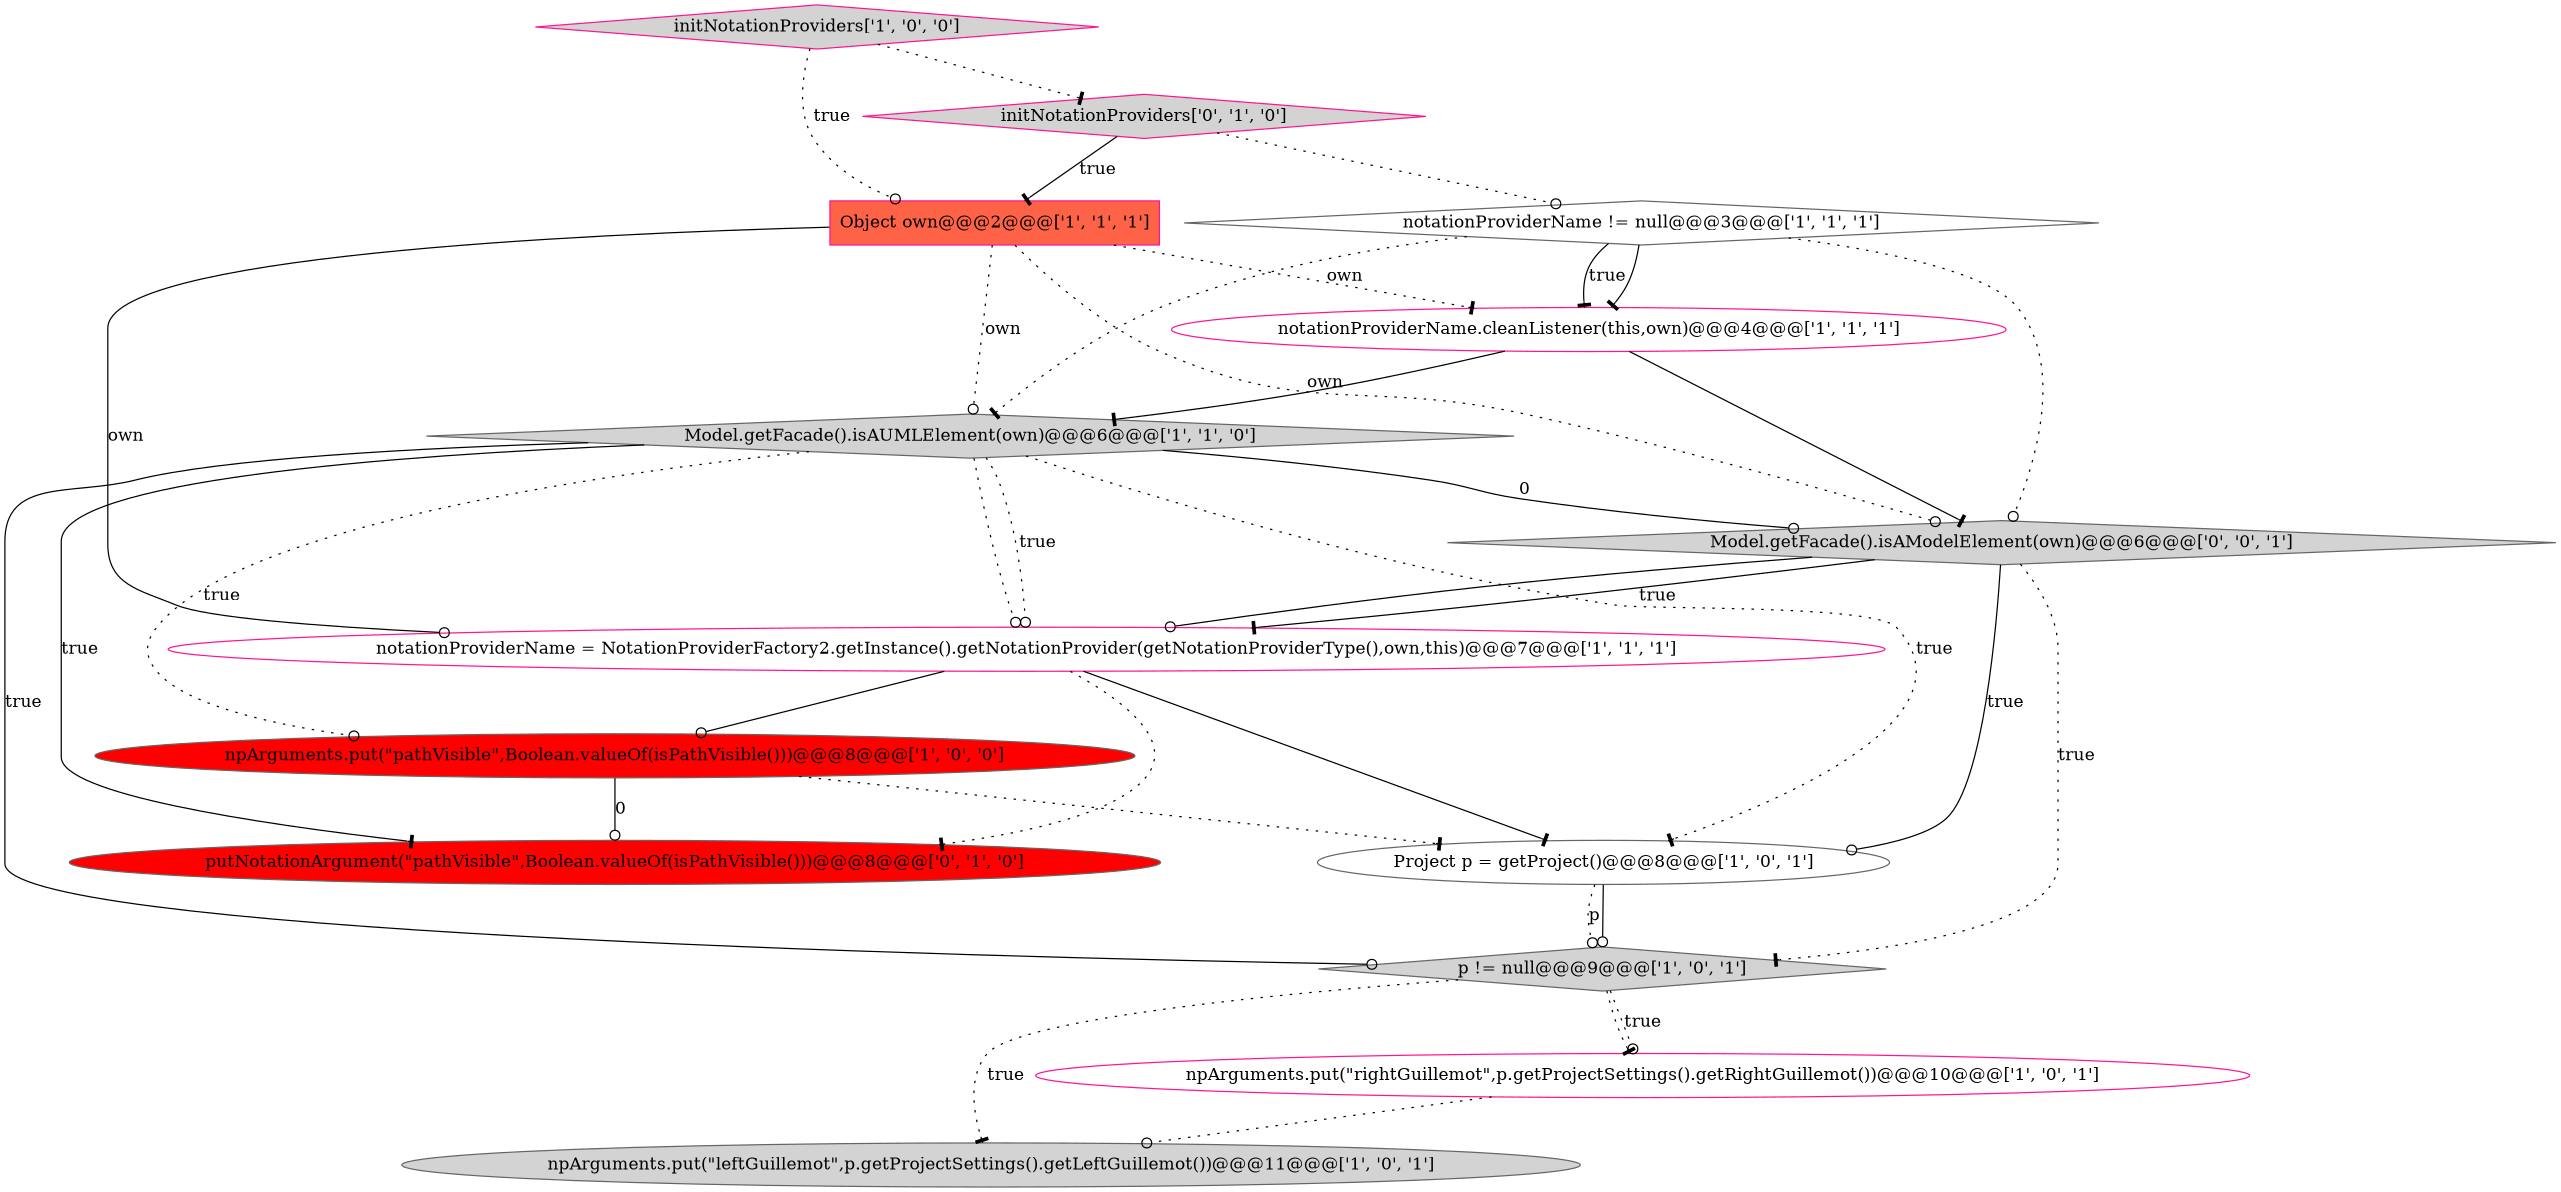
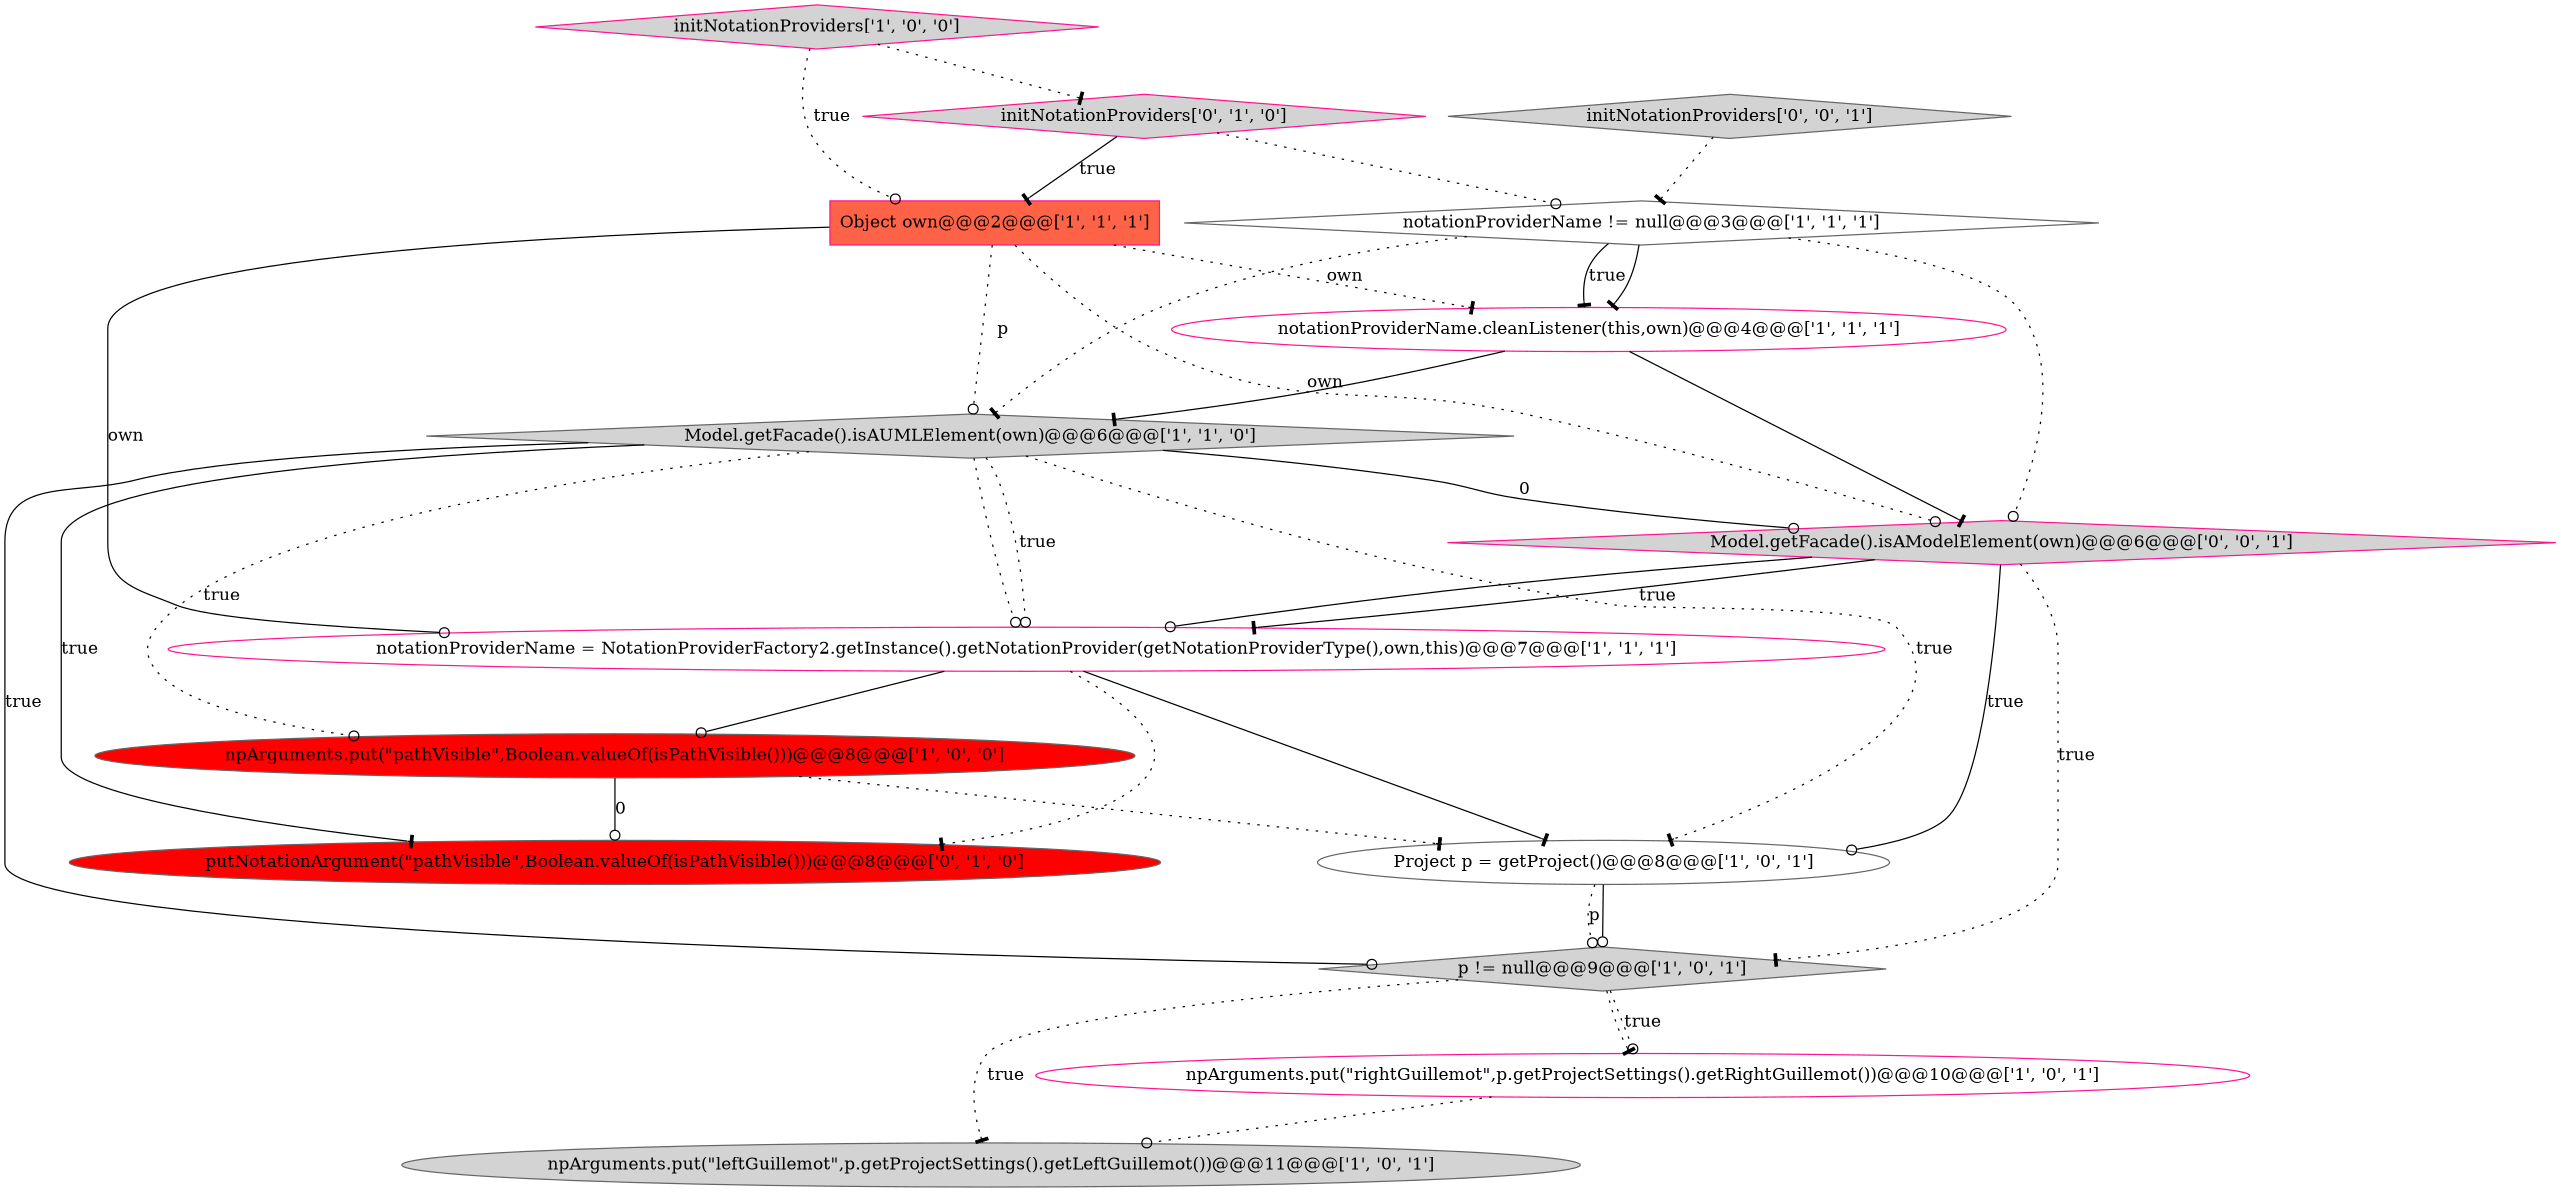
node "initNotationProviders['0', '0', '1']": added
edge "Object own@@@2@@@['1', '1', '1']" -> "Model.getFacade().isAUMLElement(own)@@@6@@@['1', '1', '0']": label "own" -> "p"
node "Model.getFacade().isAModelElement(own)@@@6@@@['0', '0', '1']": color gray40 -> deeppink
